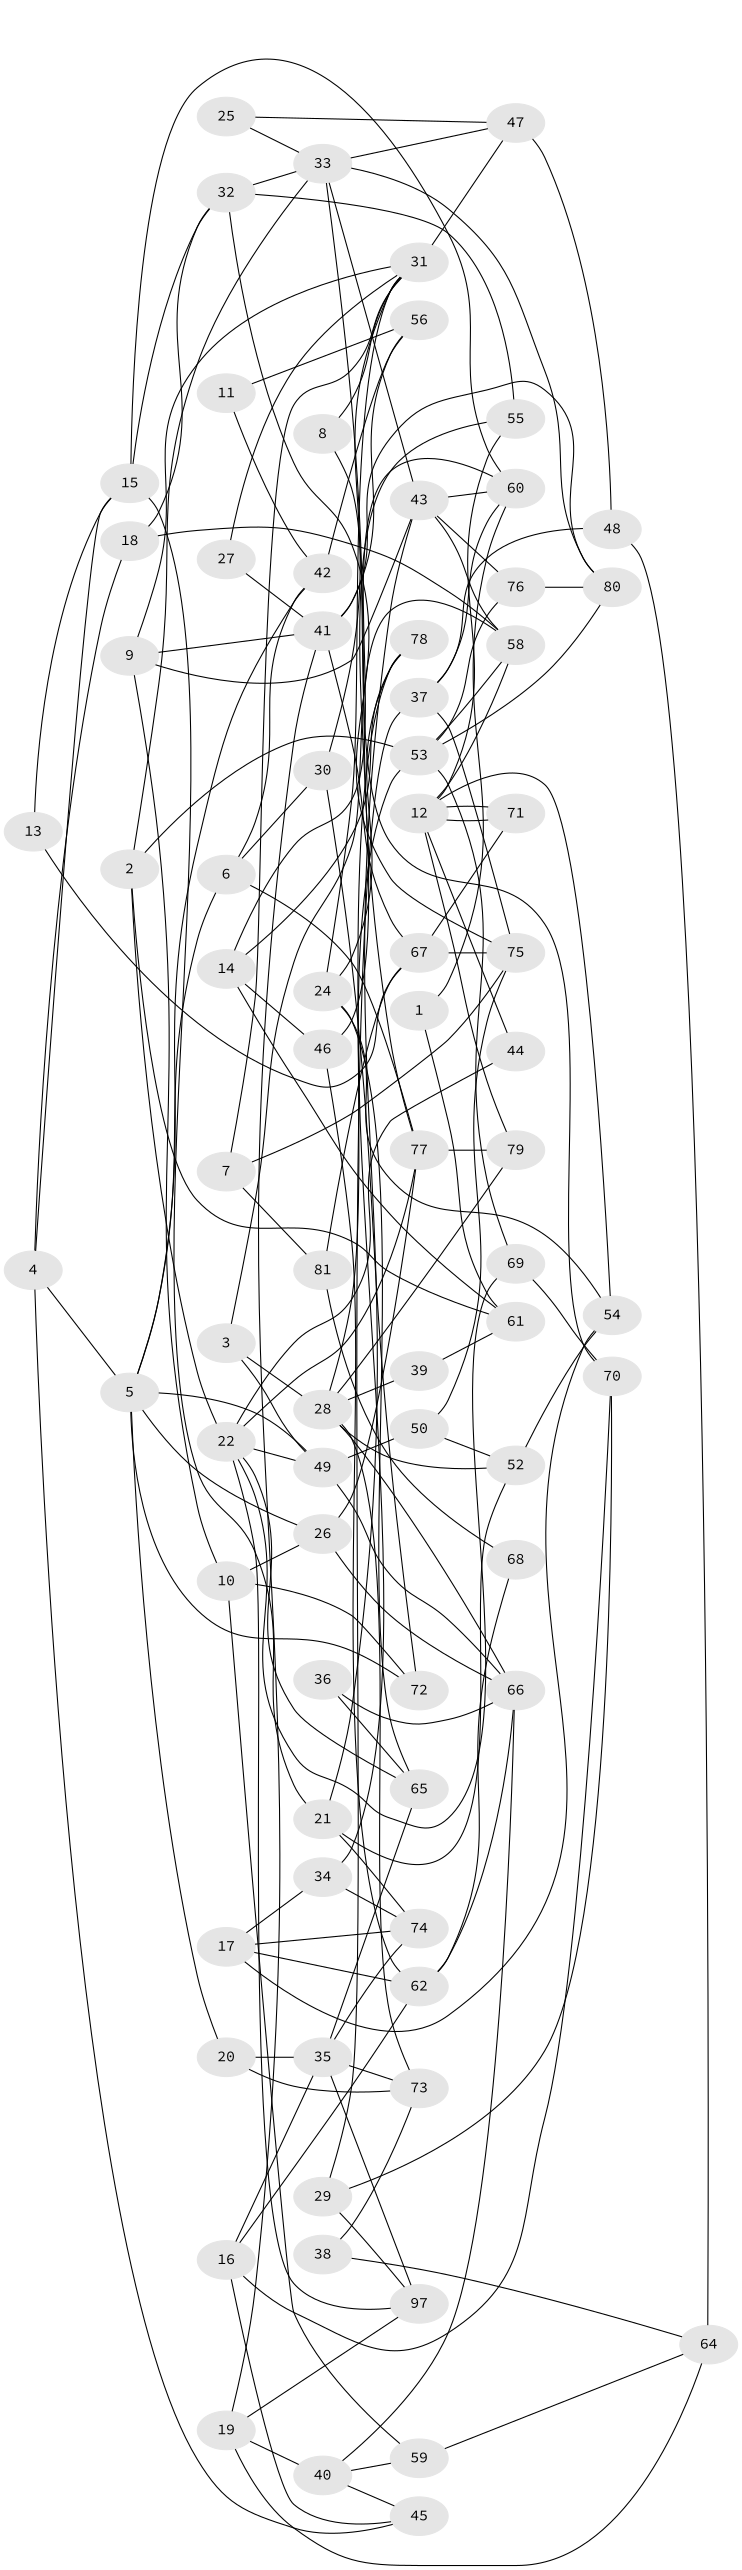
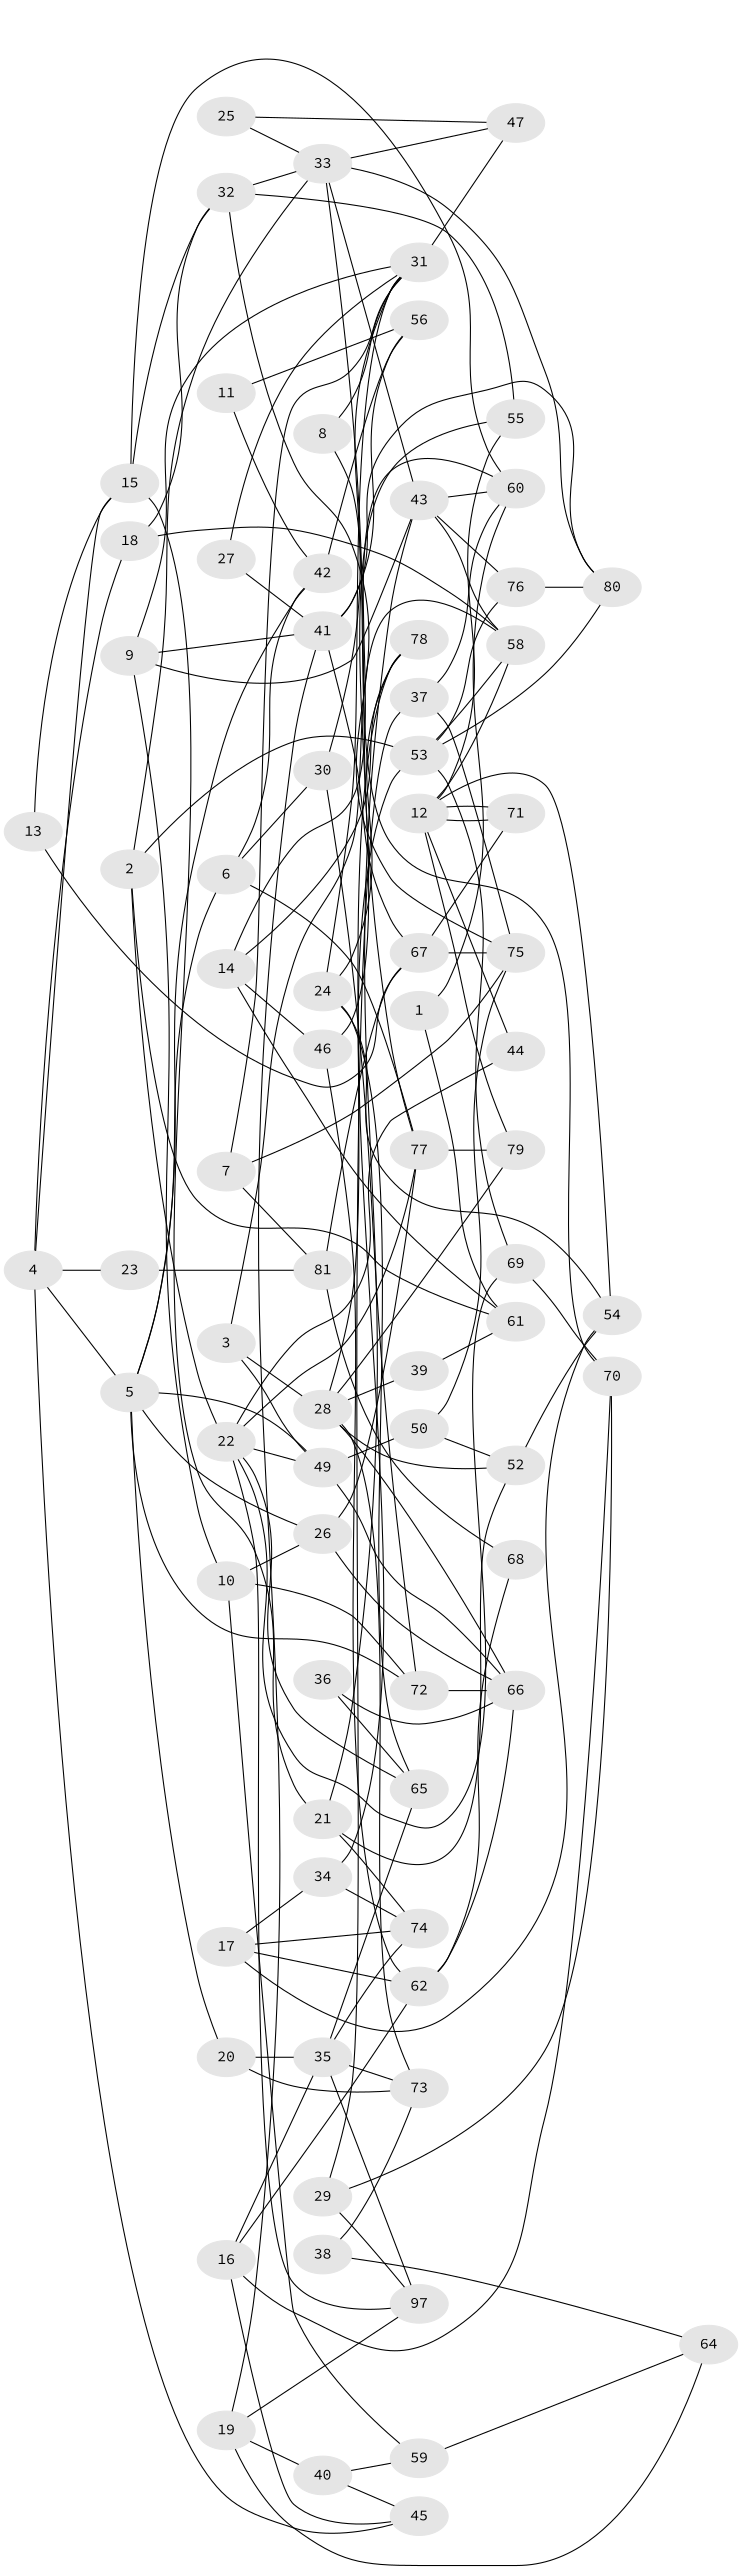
node "48": removed
node "23": added
edge "66" -- "40": now "66" -- "72"
